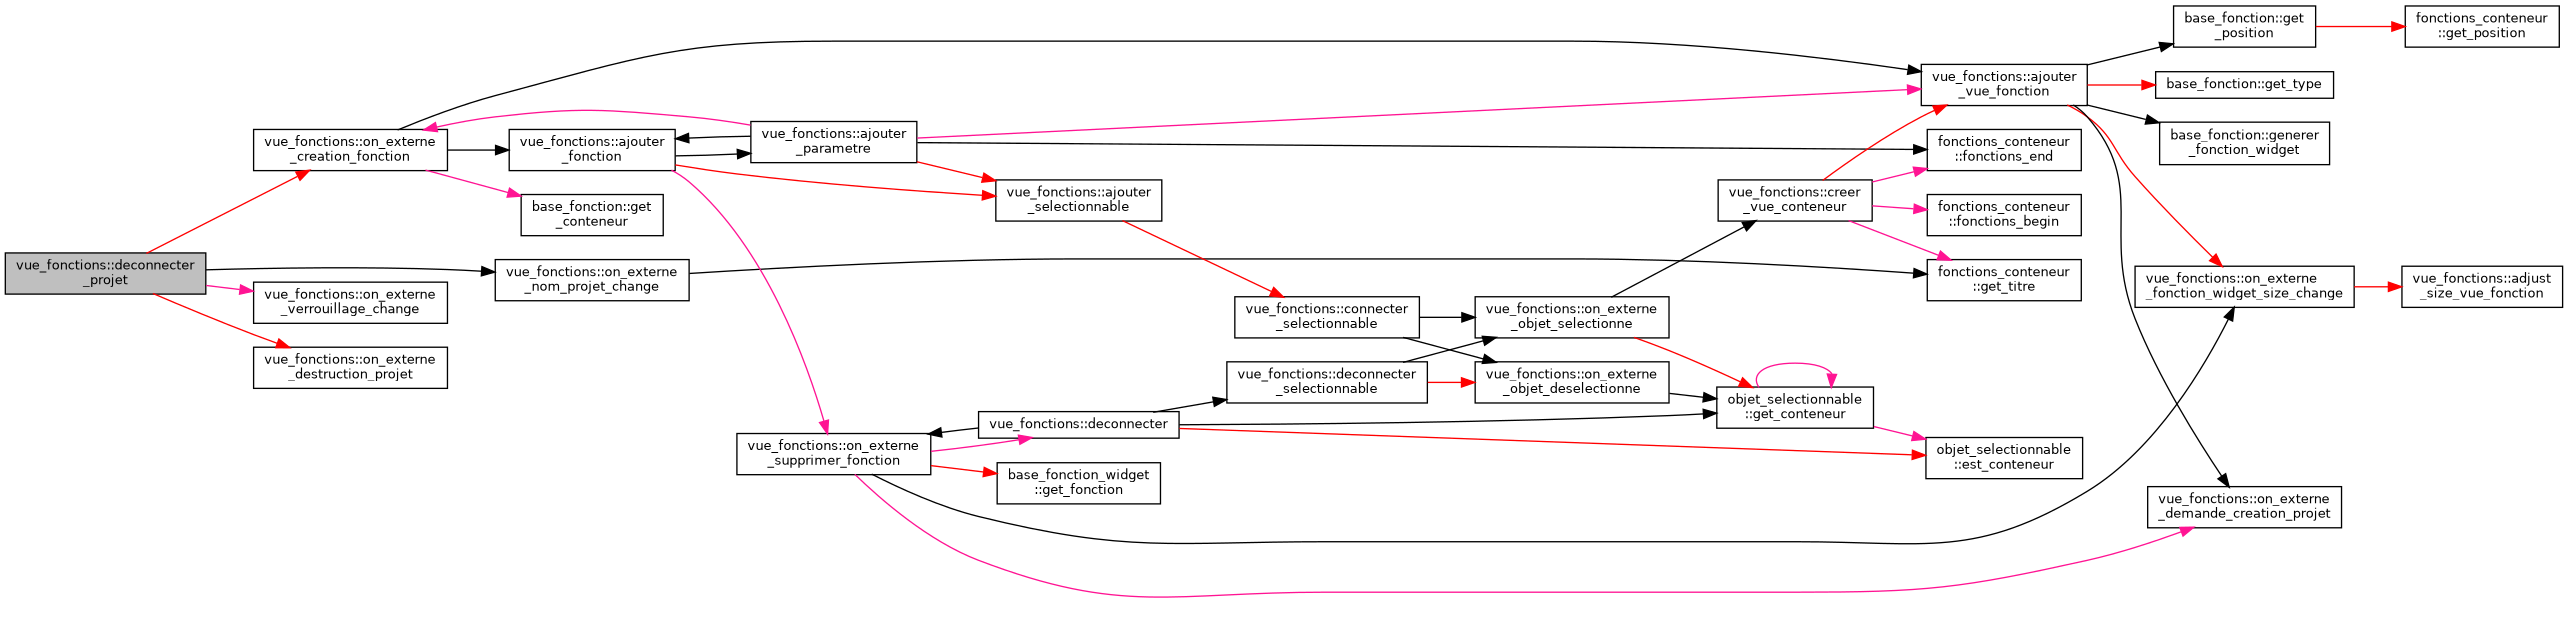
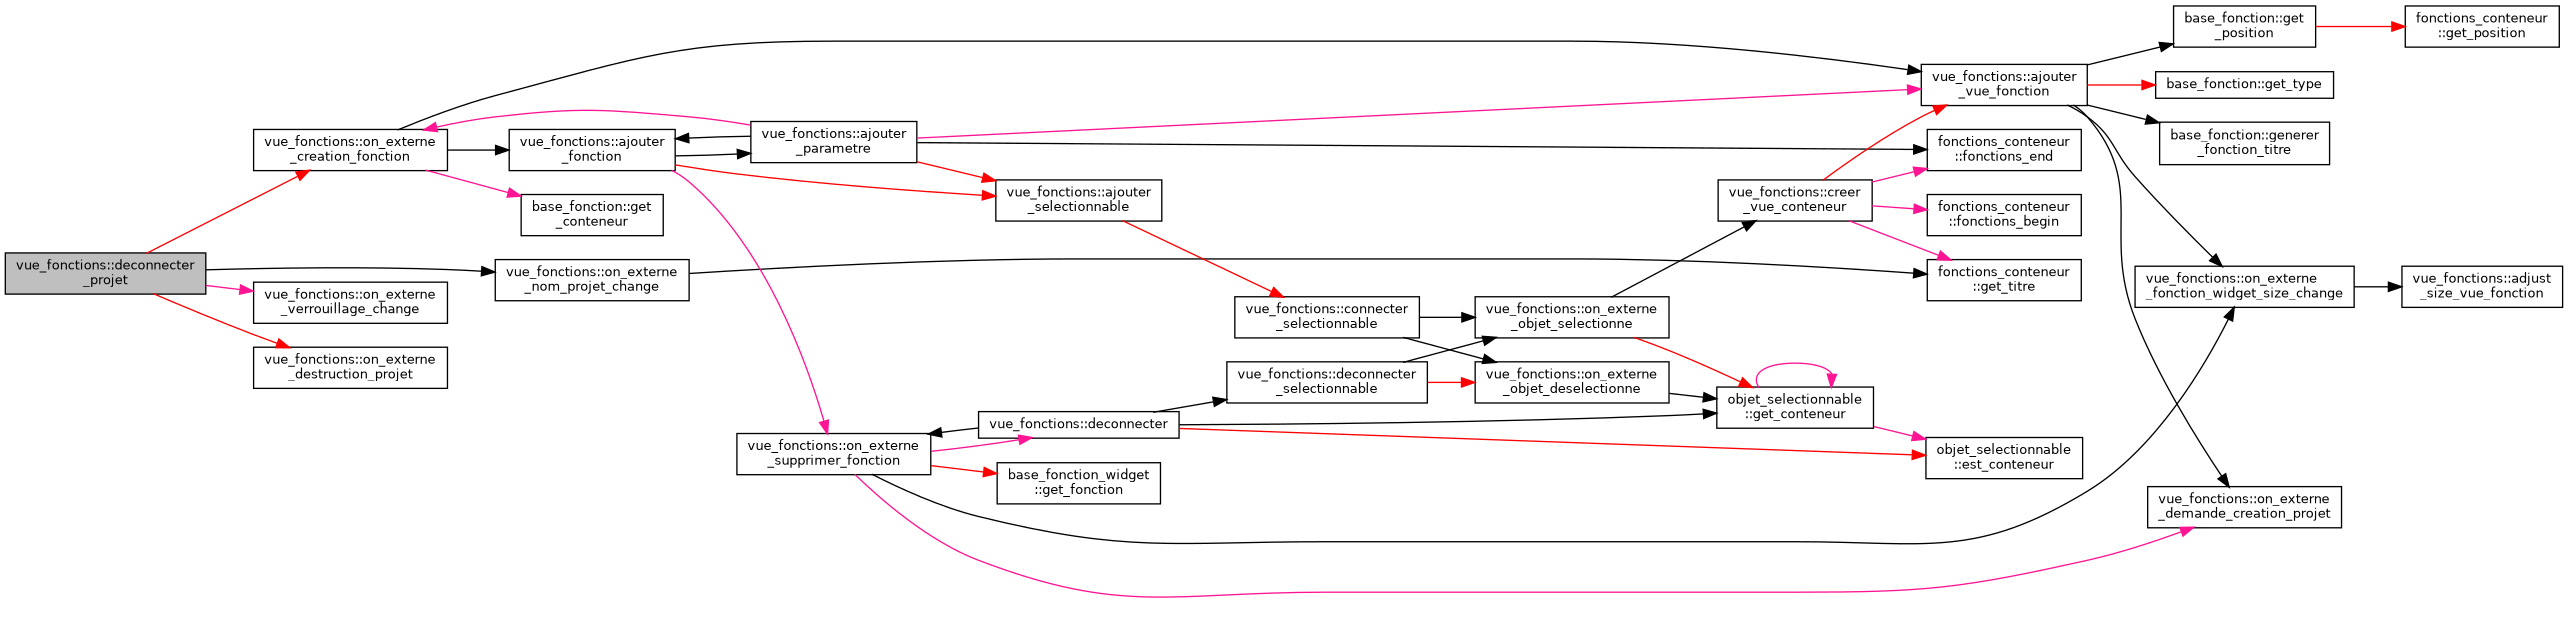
node "base_fonction::generer _fonction_widget": label "base_fonction::generer _fonction_widget" -> "base_fonction::generer _fonction_titre"
edge "vue_fonctions::ajouter _vue_fonction" -> "vue_fonctions::on_externe _fonction_widget_size_change": color red -> black
edge "vue_fonctions::on_externe _fonction_widget_size_change" -> "vue_fonctions::adjust _size_vue_fonction": color red -> black
